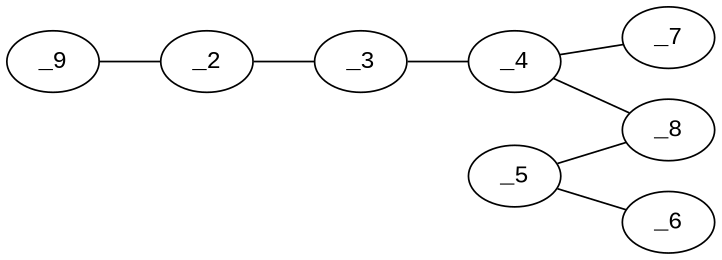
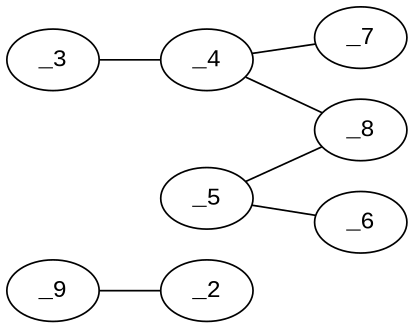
edge "_2" -- "_3": removed
